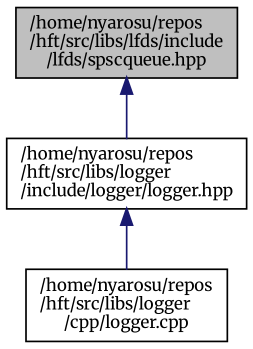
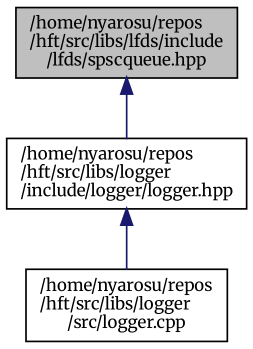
node "/home/nyarosu/repos /hft/src/libs/logger /cpp/logger.cpp": label "/home/nyarosu/repos /hft/src/libs/logger /cpp/logger.cpp" -> "/home/nyarosu/repos /hft/src/libs/logger /src/logger.cpp"
